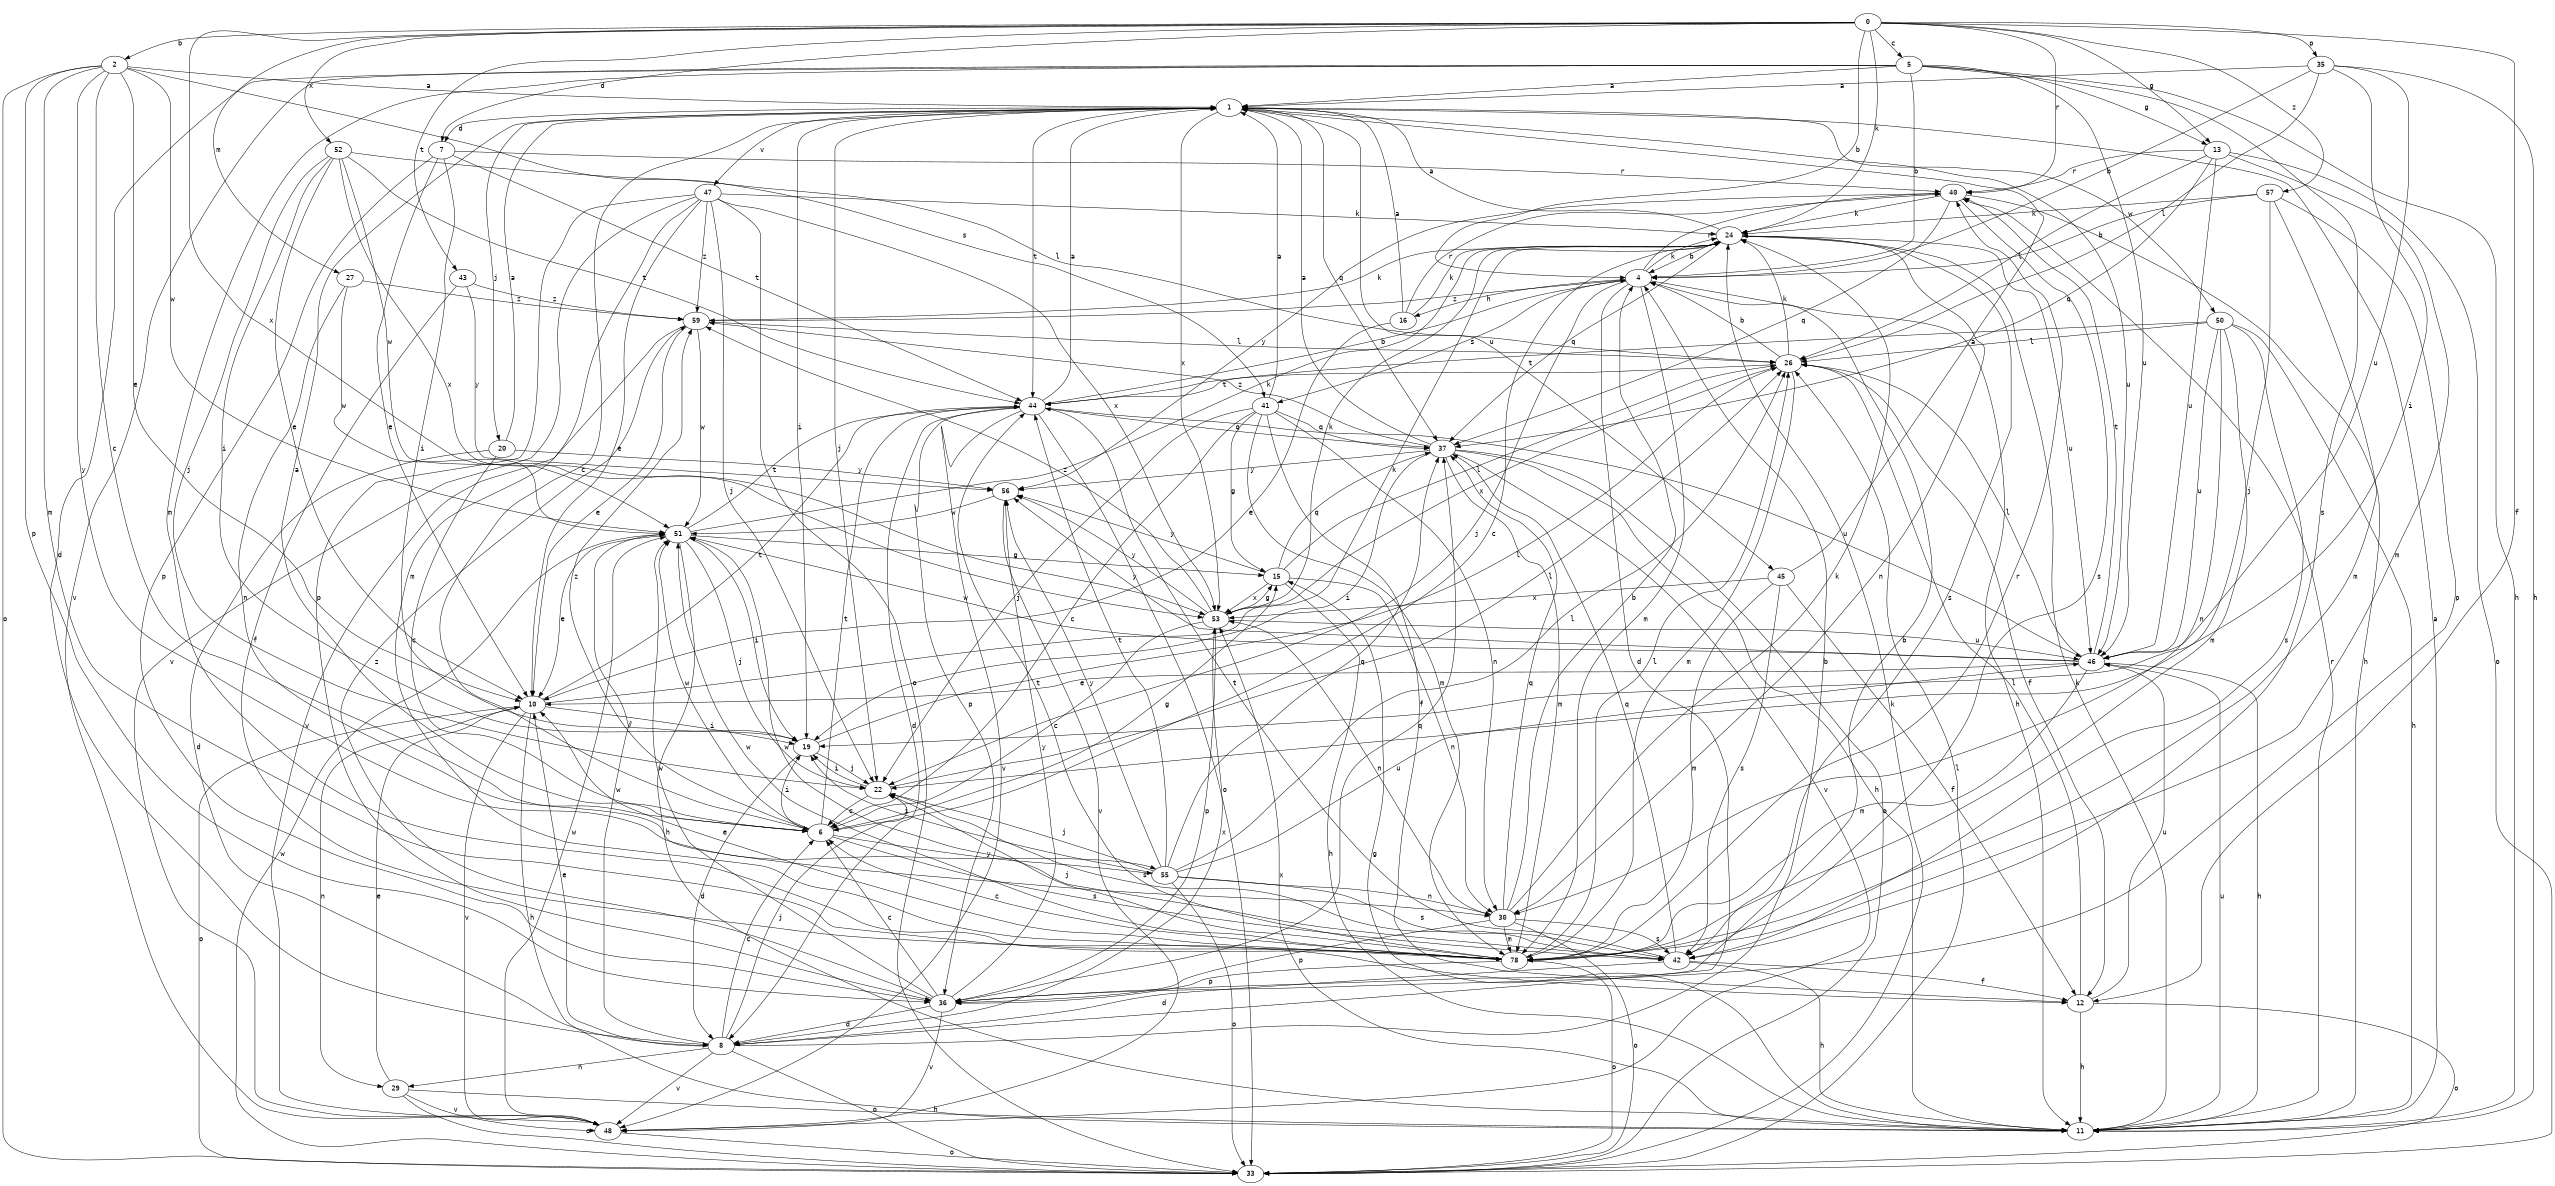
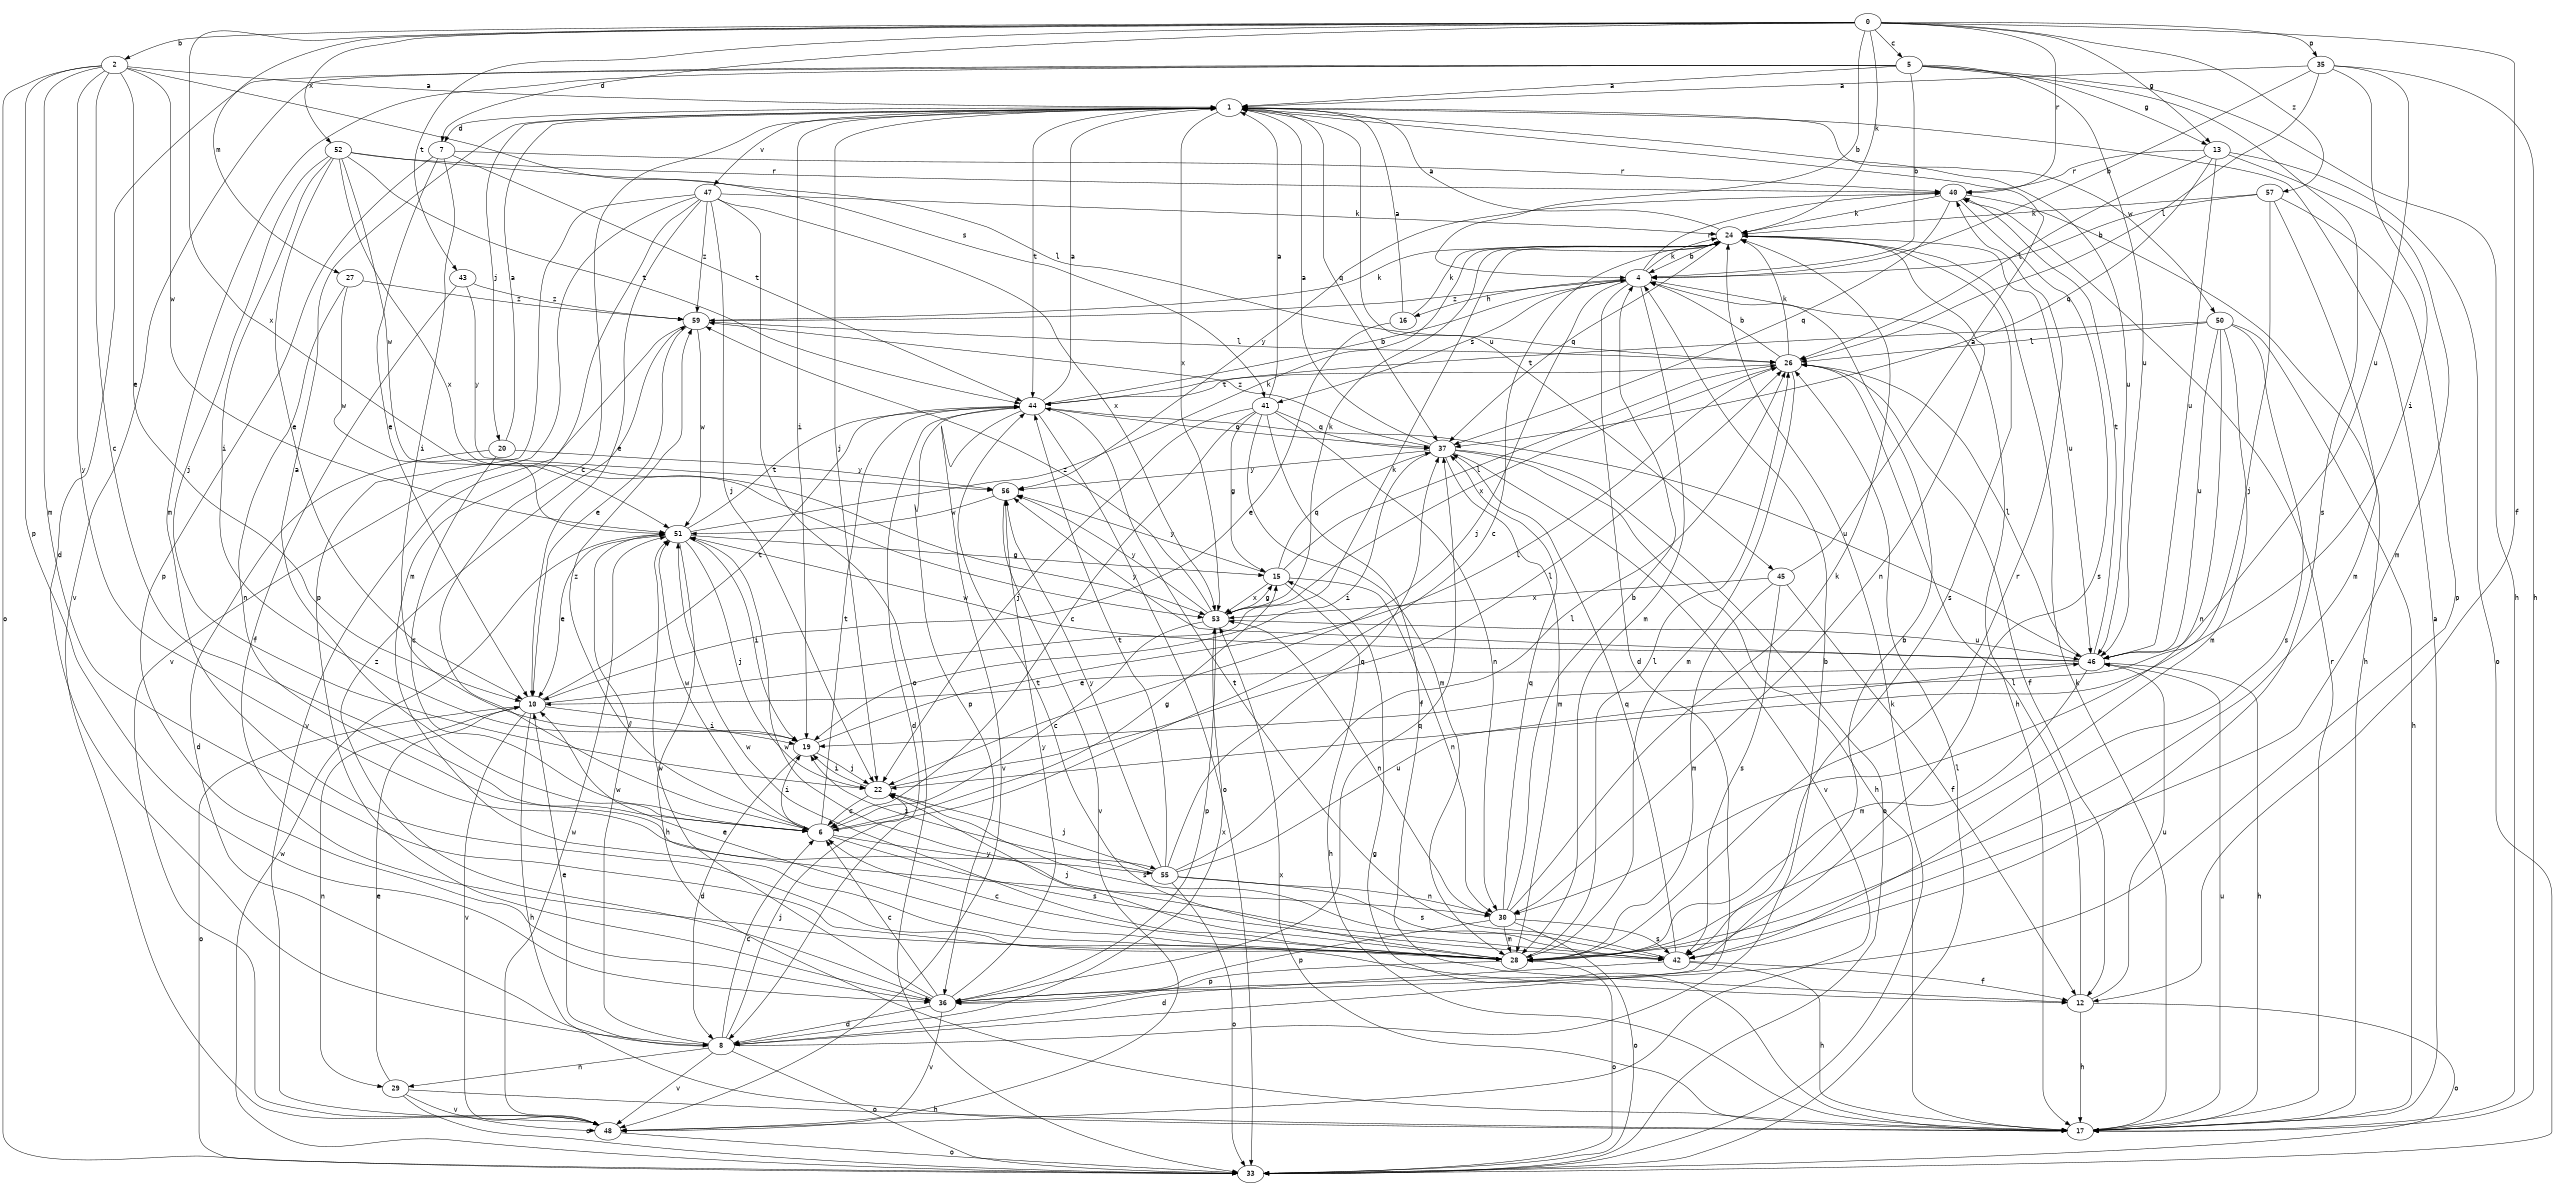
edge "16" -> "40": now "52" -> "40"
node "78": label "78" -> "28"
node "11": label "11" -> "17"
